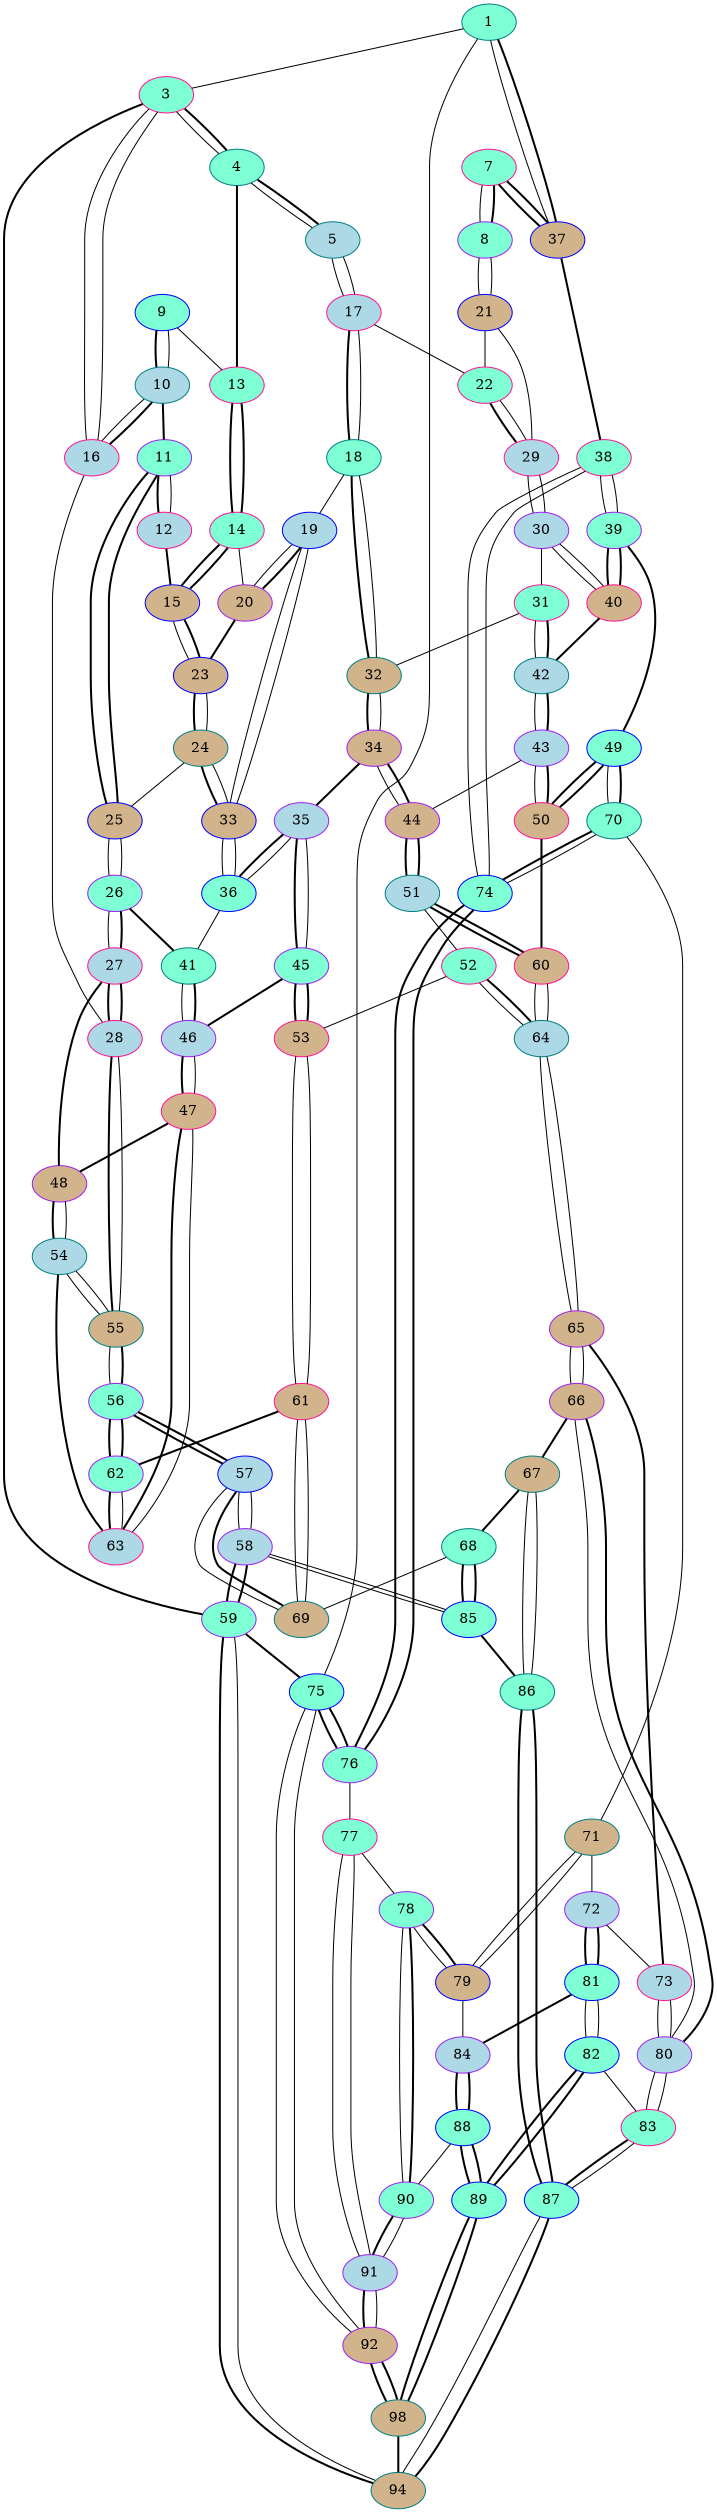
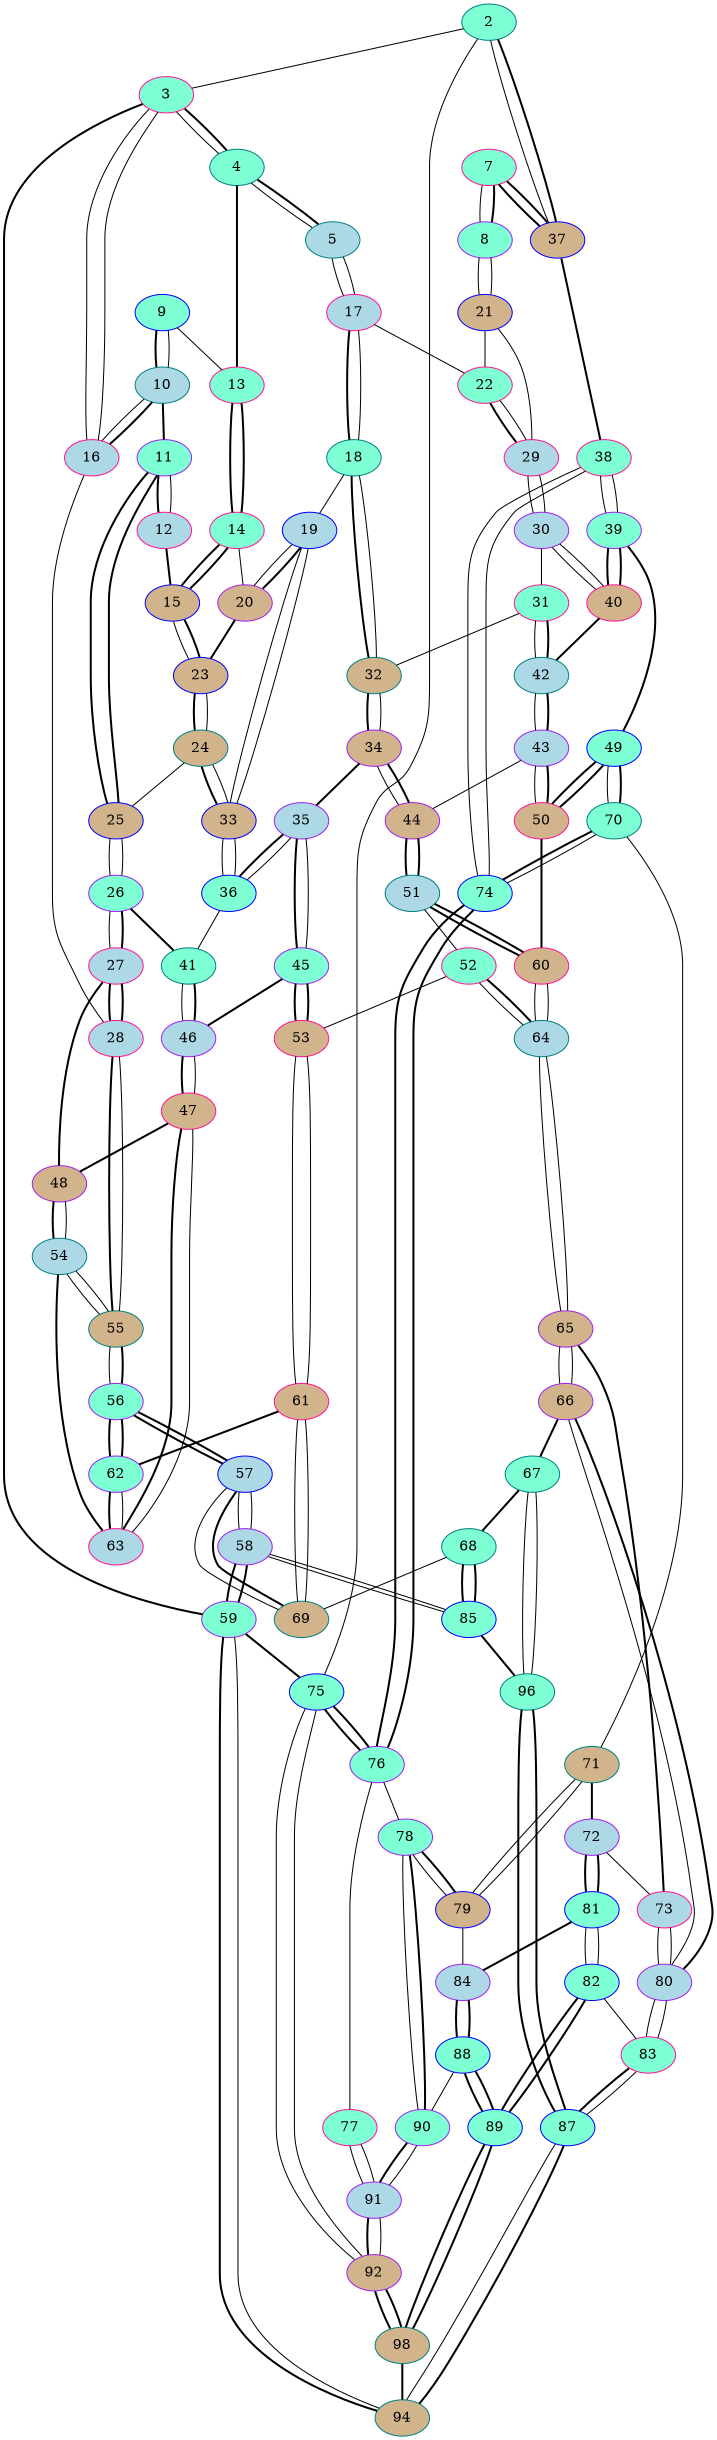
node "1": label "1" -> "2"
node "67": fillcolor tan -> aquamarine
node "86": label "86" -> "96"
edge "77" -- "78": now "76" -- "78"
edge "71" -- "72": style solid -> bold
